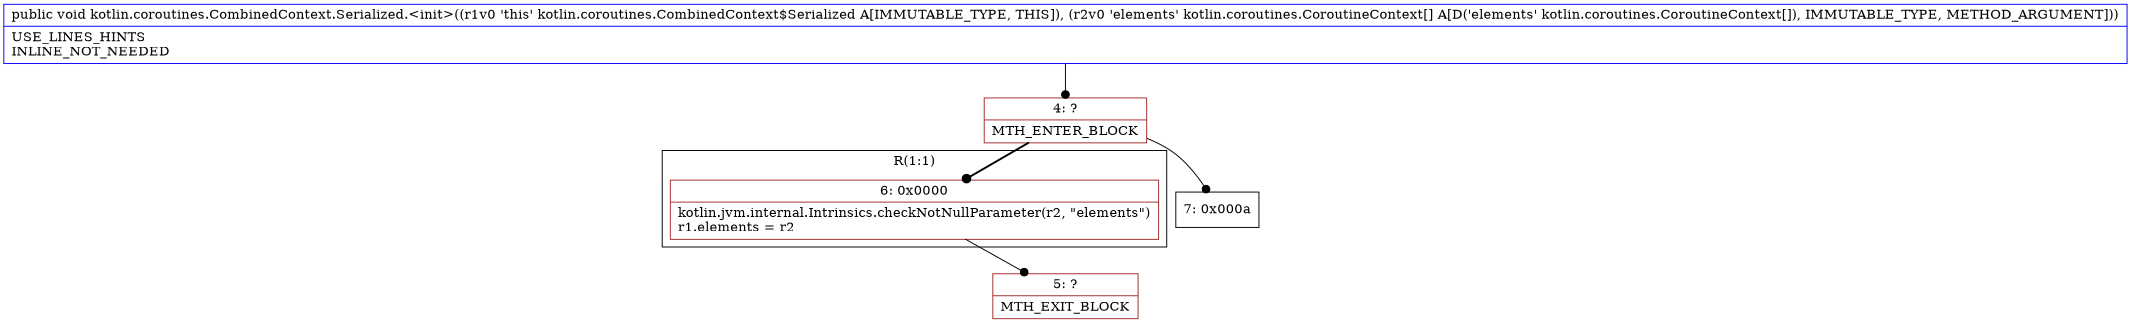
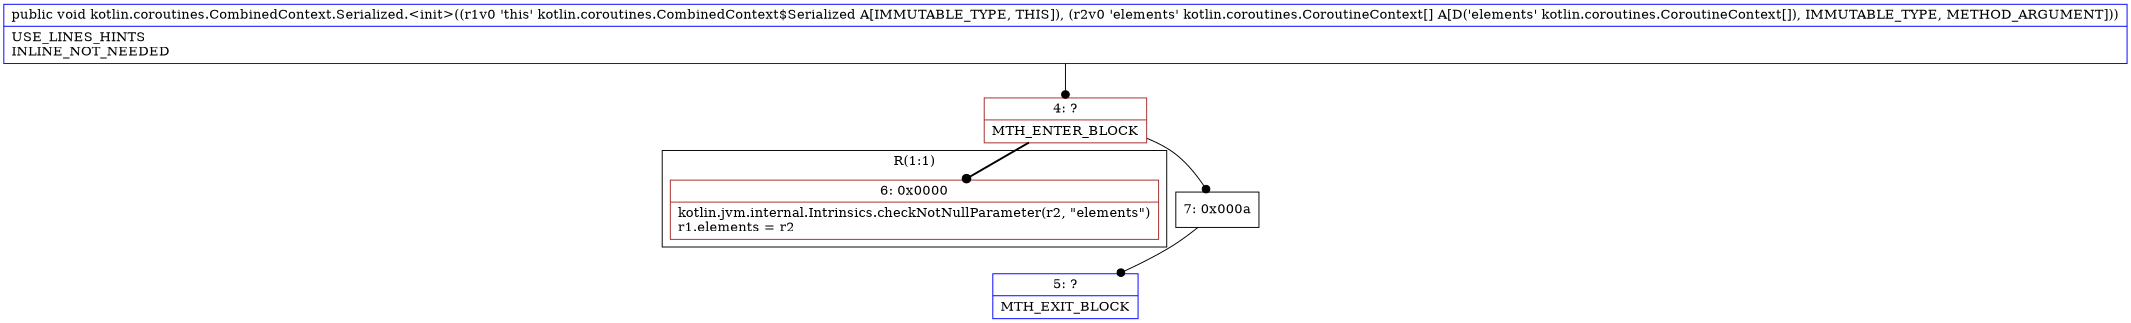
edge "6: 0x0000" -> "5: ?": now "7: 0x000a" -> "5: ?"
node "5: ?": color brown -> blue
